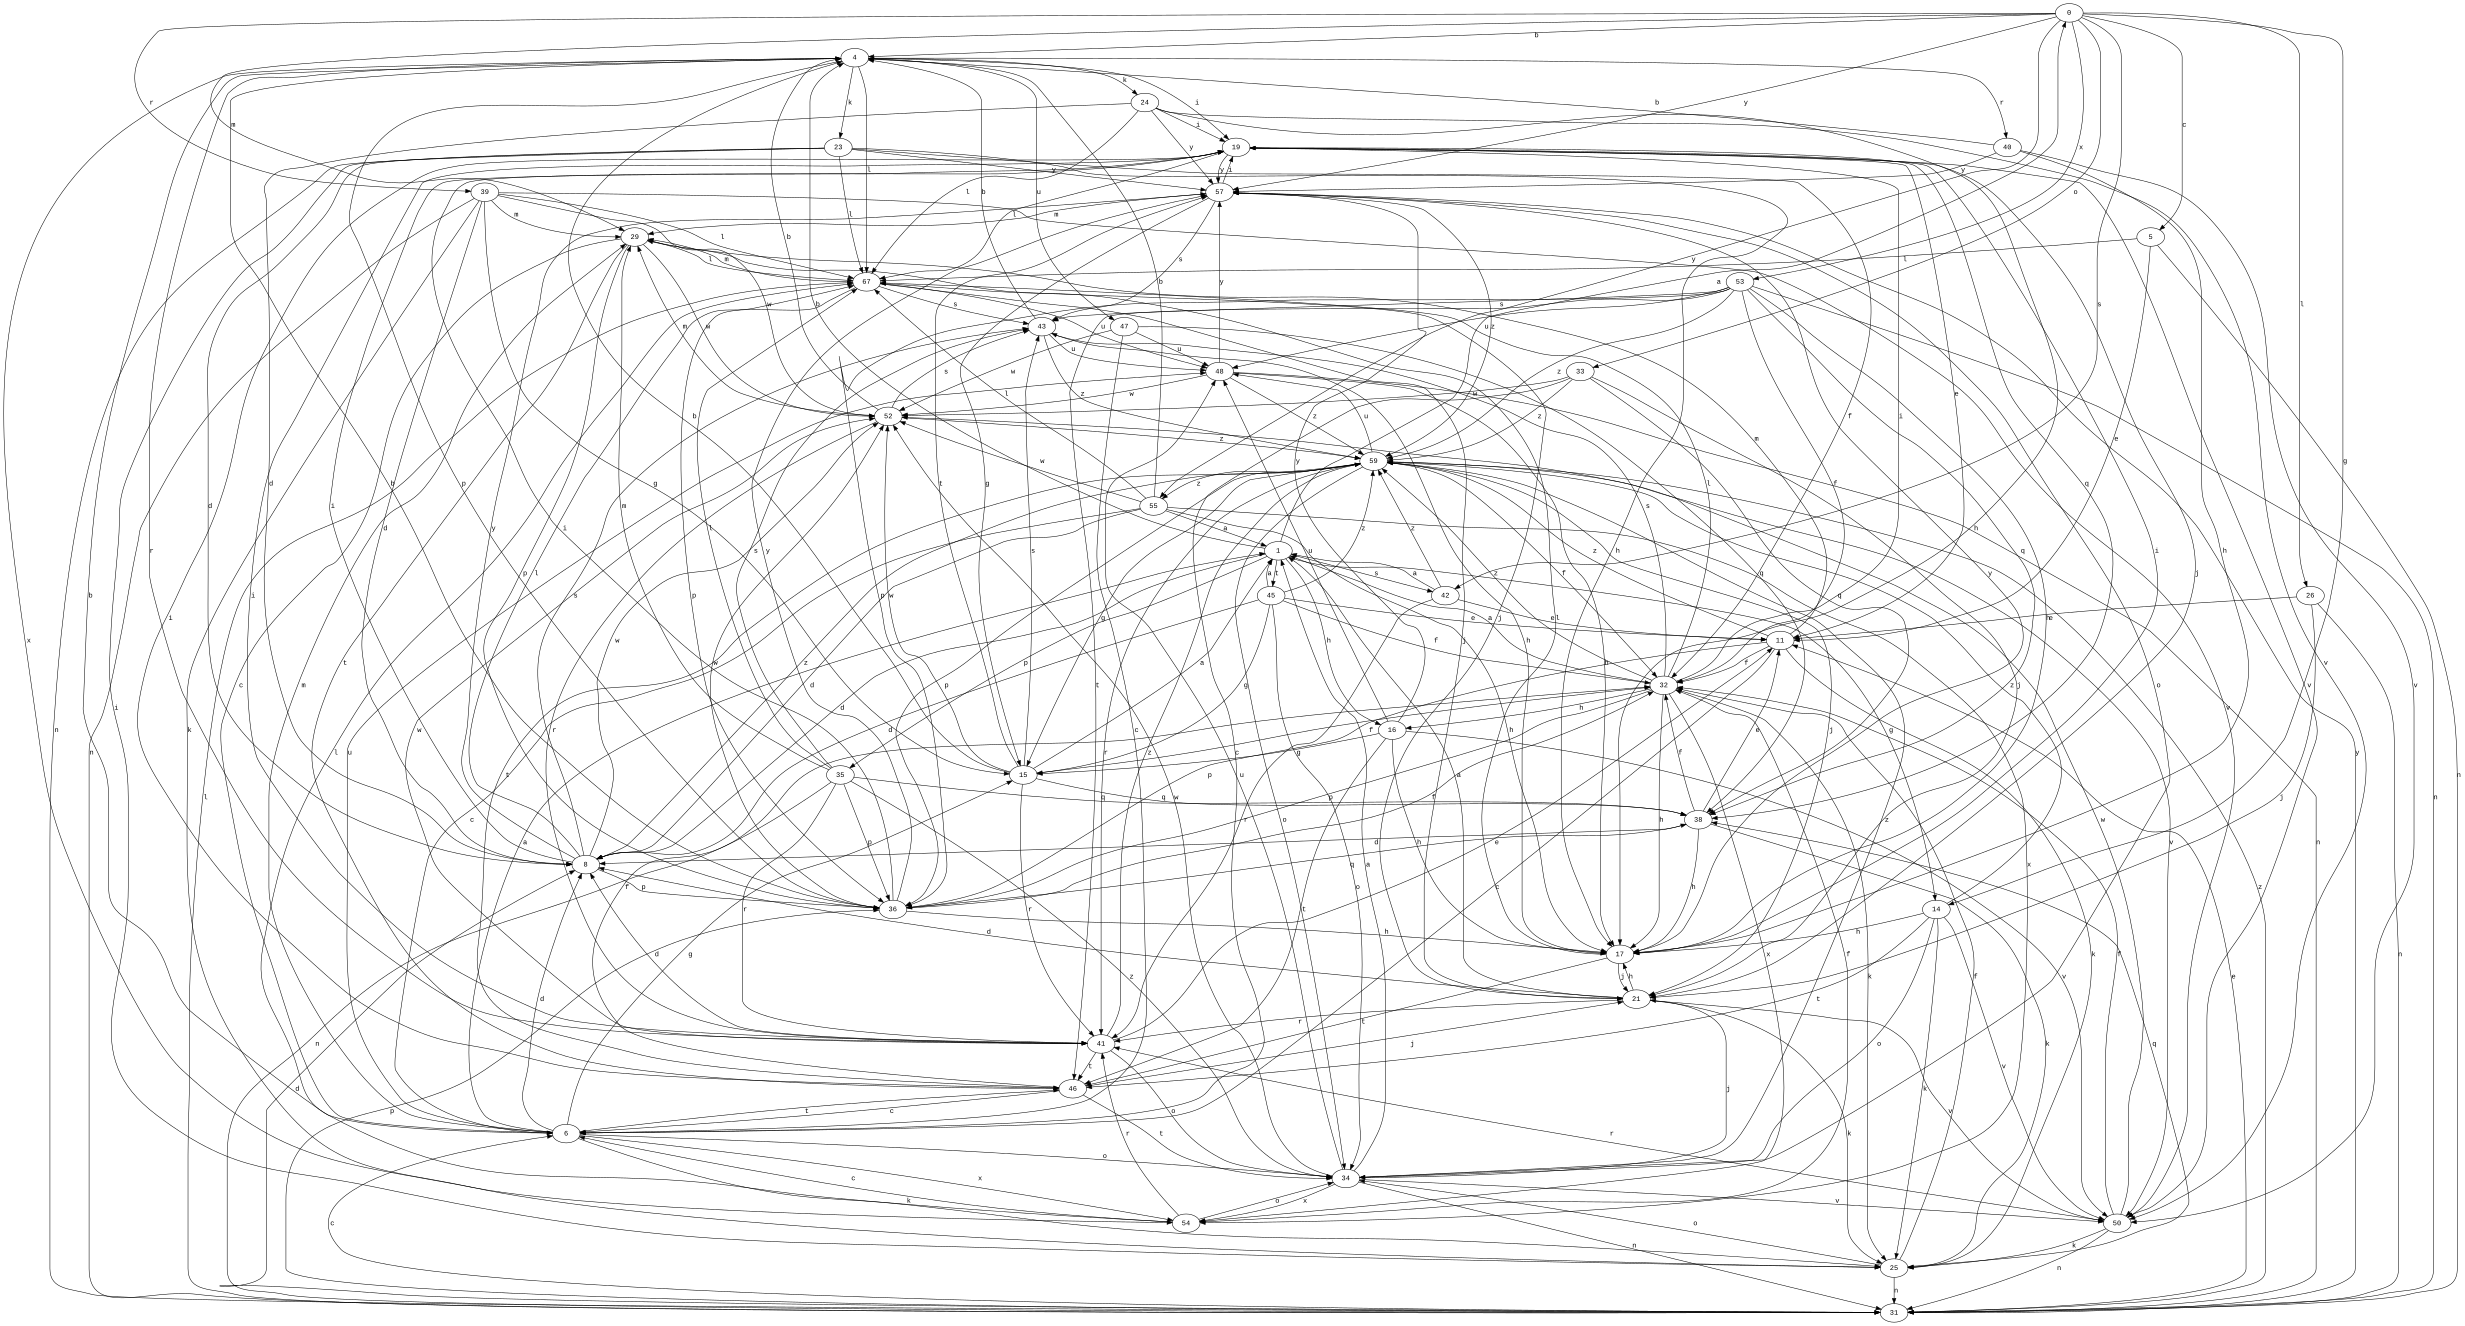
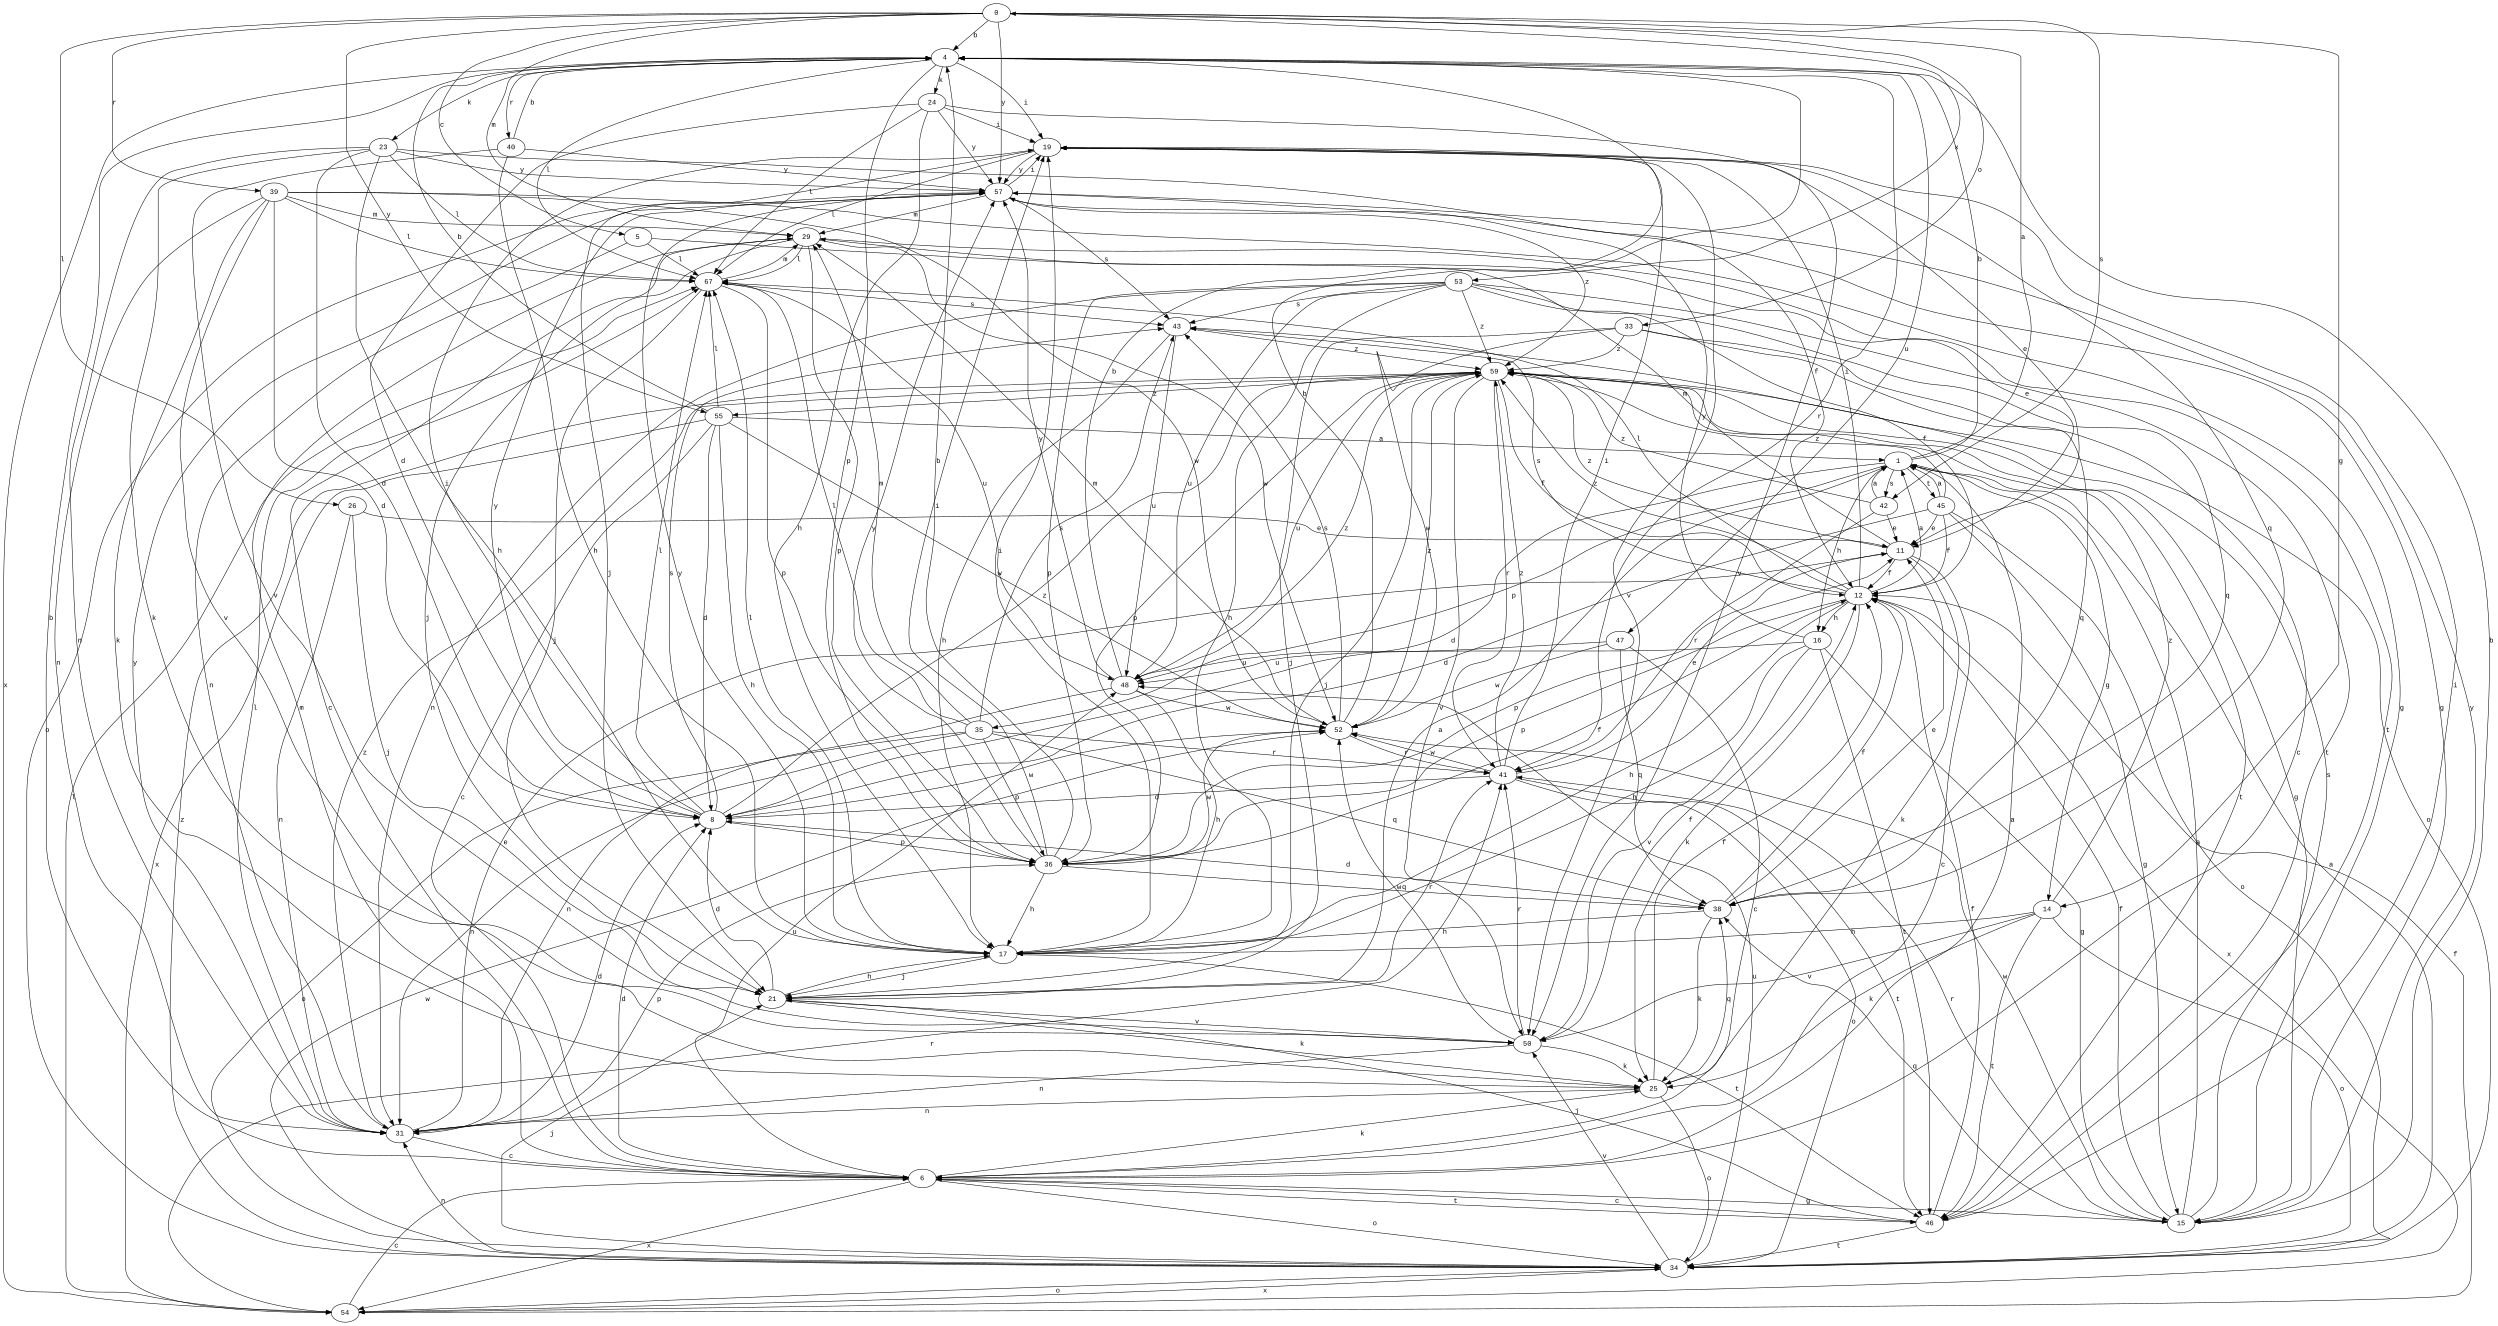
edge "43" -> "4": now "48" -> "4"
edge "15" -> "57": label "t" -> "y"
node "32": label "32" -> "12"
edge "23" -> "25": label "i" -> "k"
edge "35" -> "34": label "z" -> "o"
